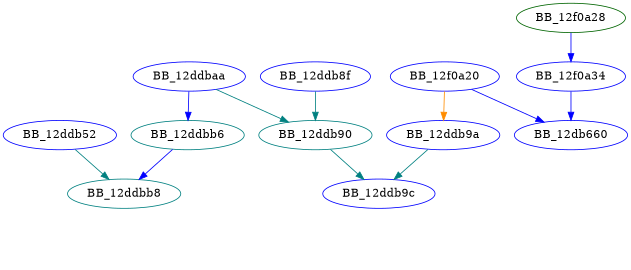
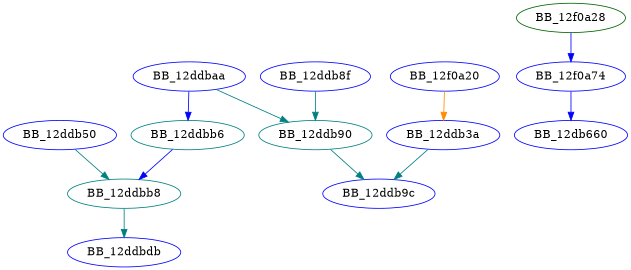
node "BB_12f0a34": label "BB_12f0a34" -> "BB_12f0a74"
edge "BB_12f0a20" -> "BB_12db660": removed
node "BB_12ddb52": label "BB_12ddb52" -> "BB_12ddb50"
node "BB_12ddb9a": label "BB_12ddb9a" -> "BB_12ddb3a"
node "BB_12ddbdb": added
